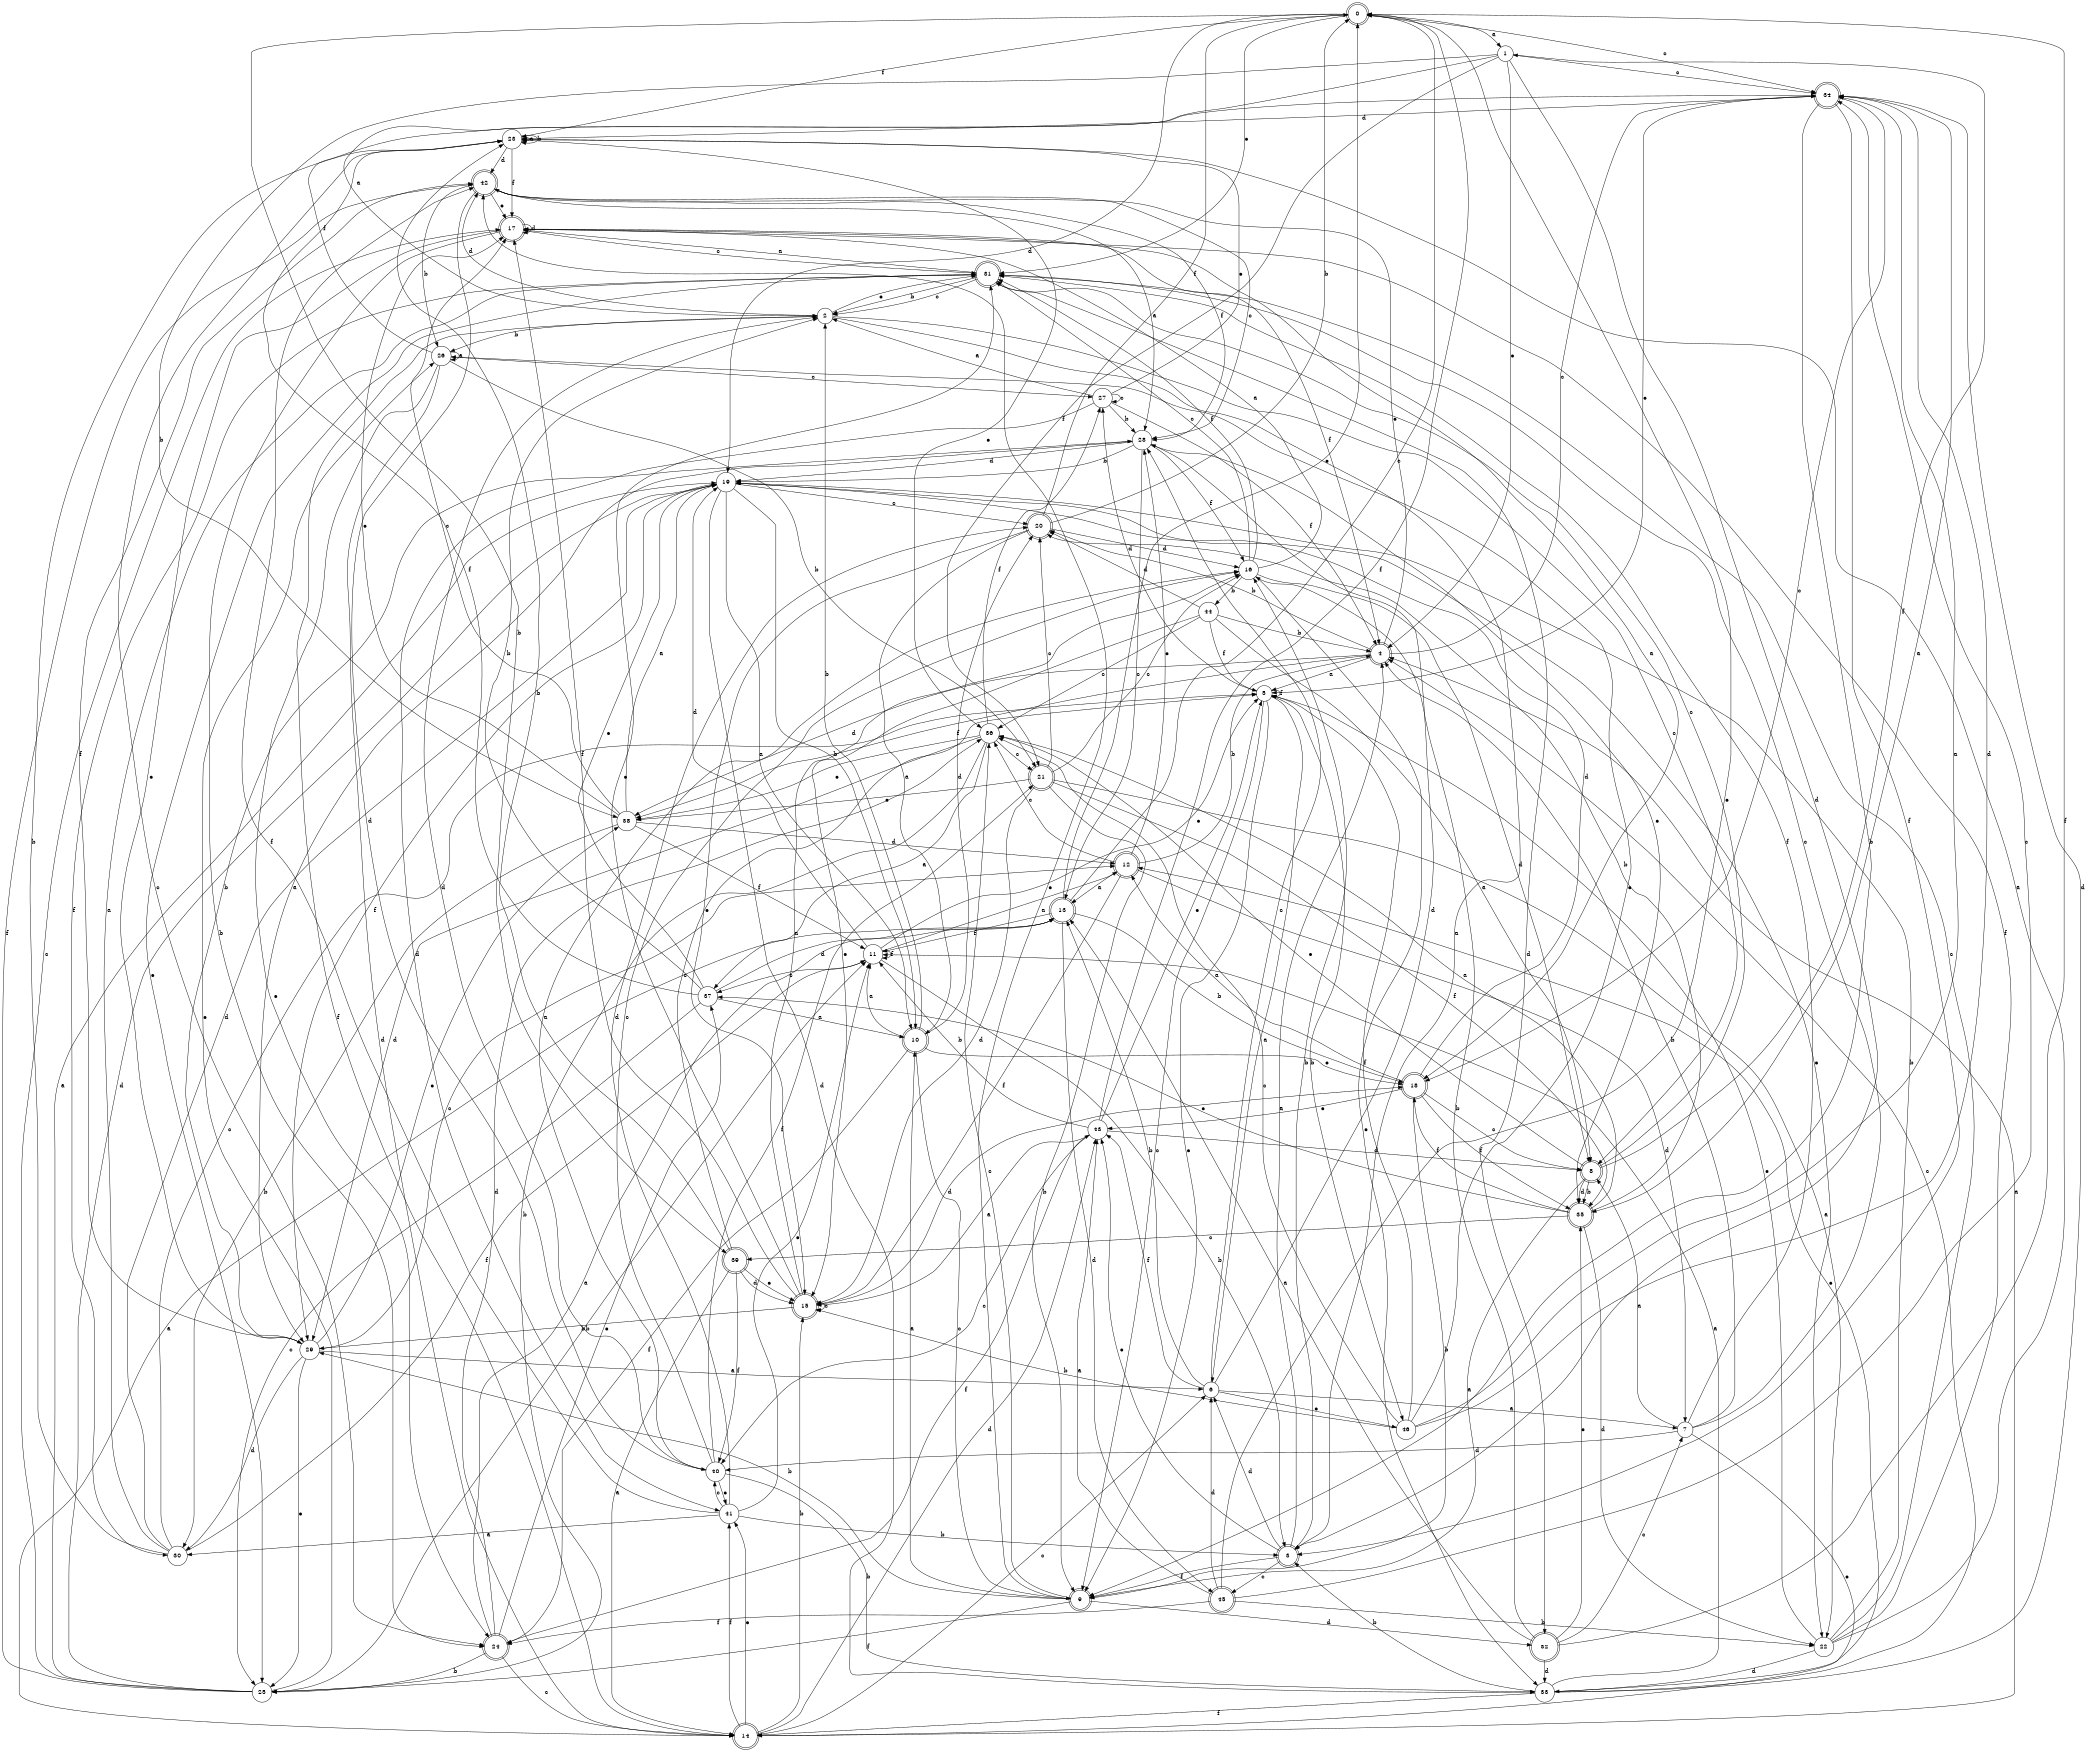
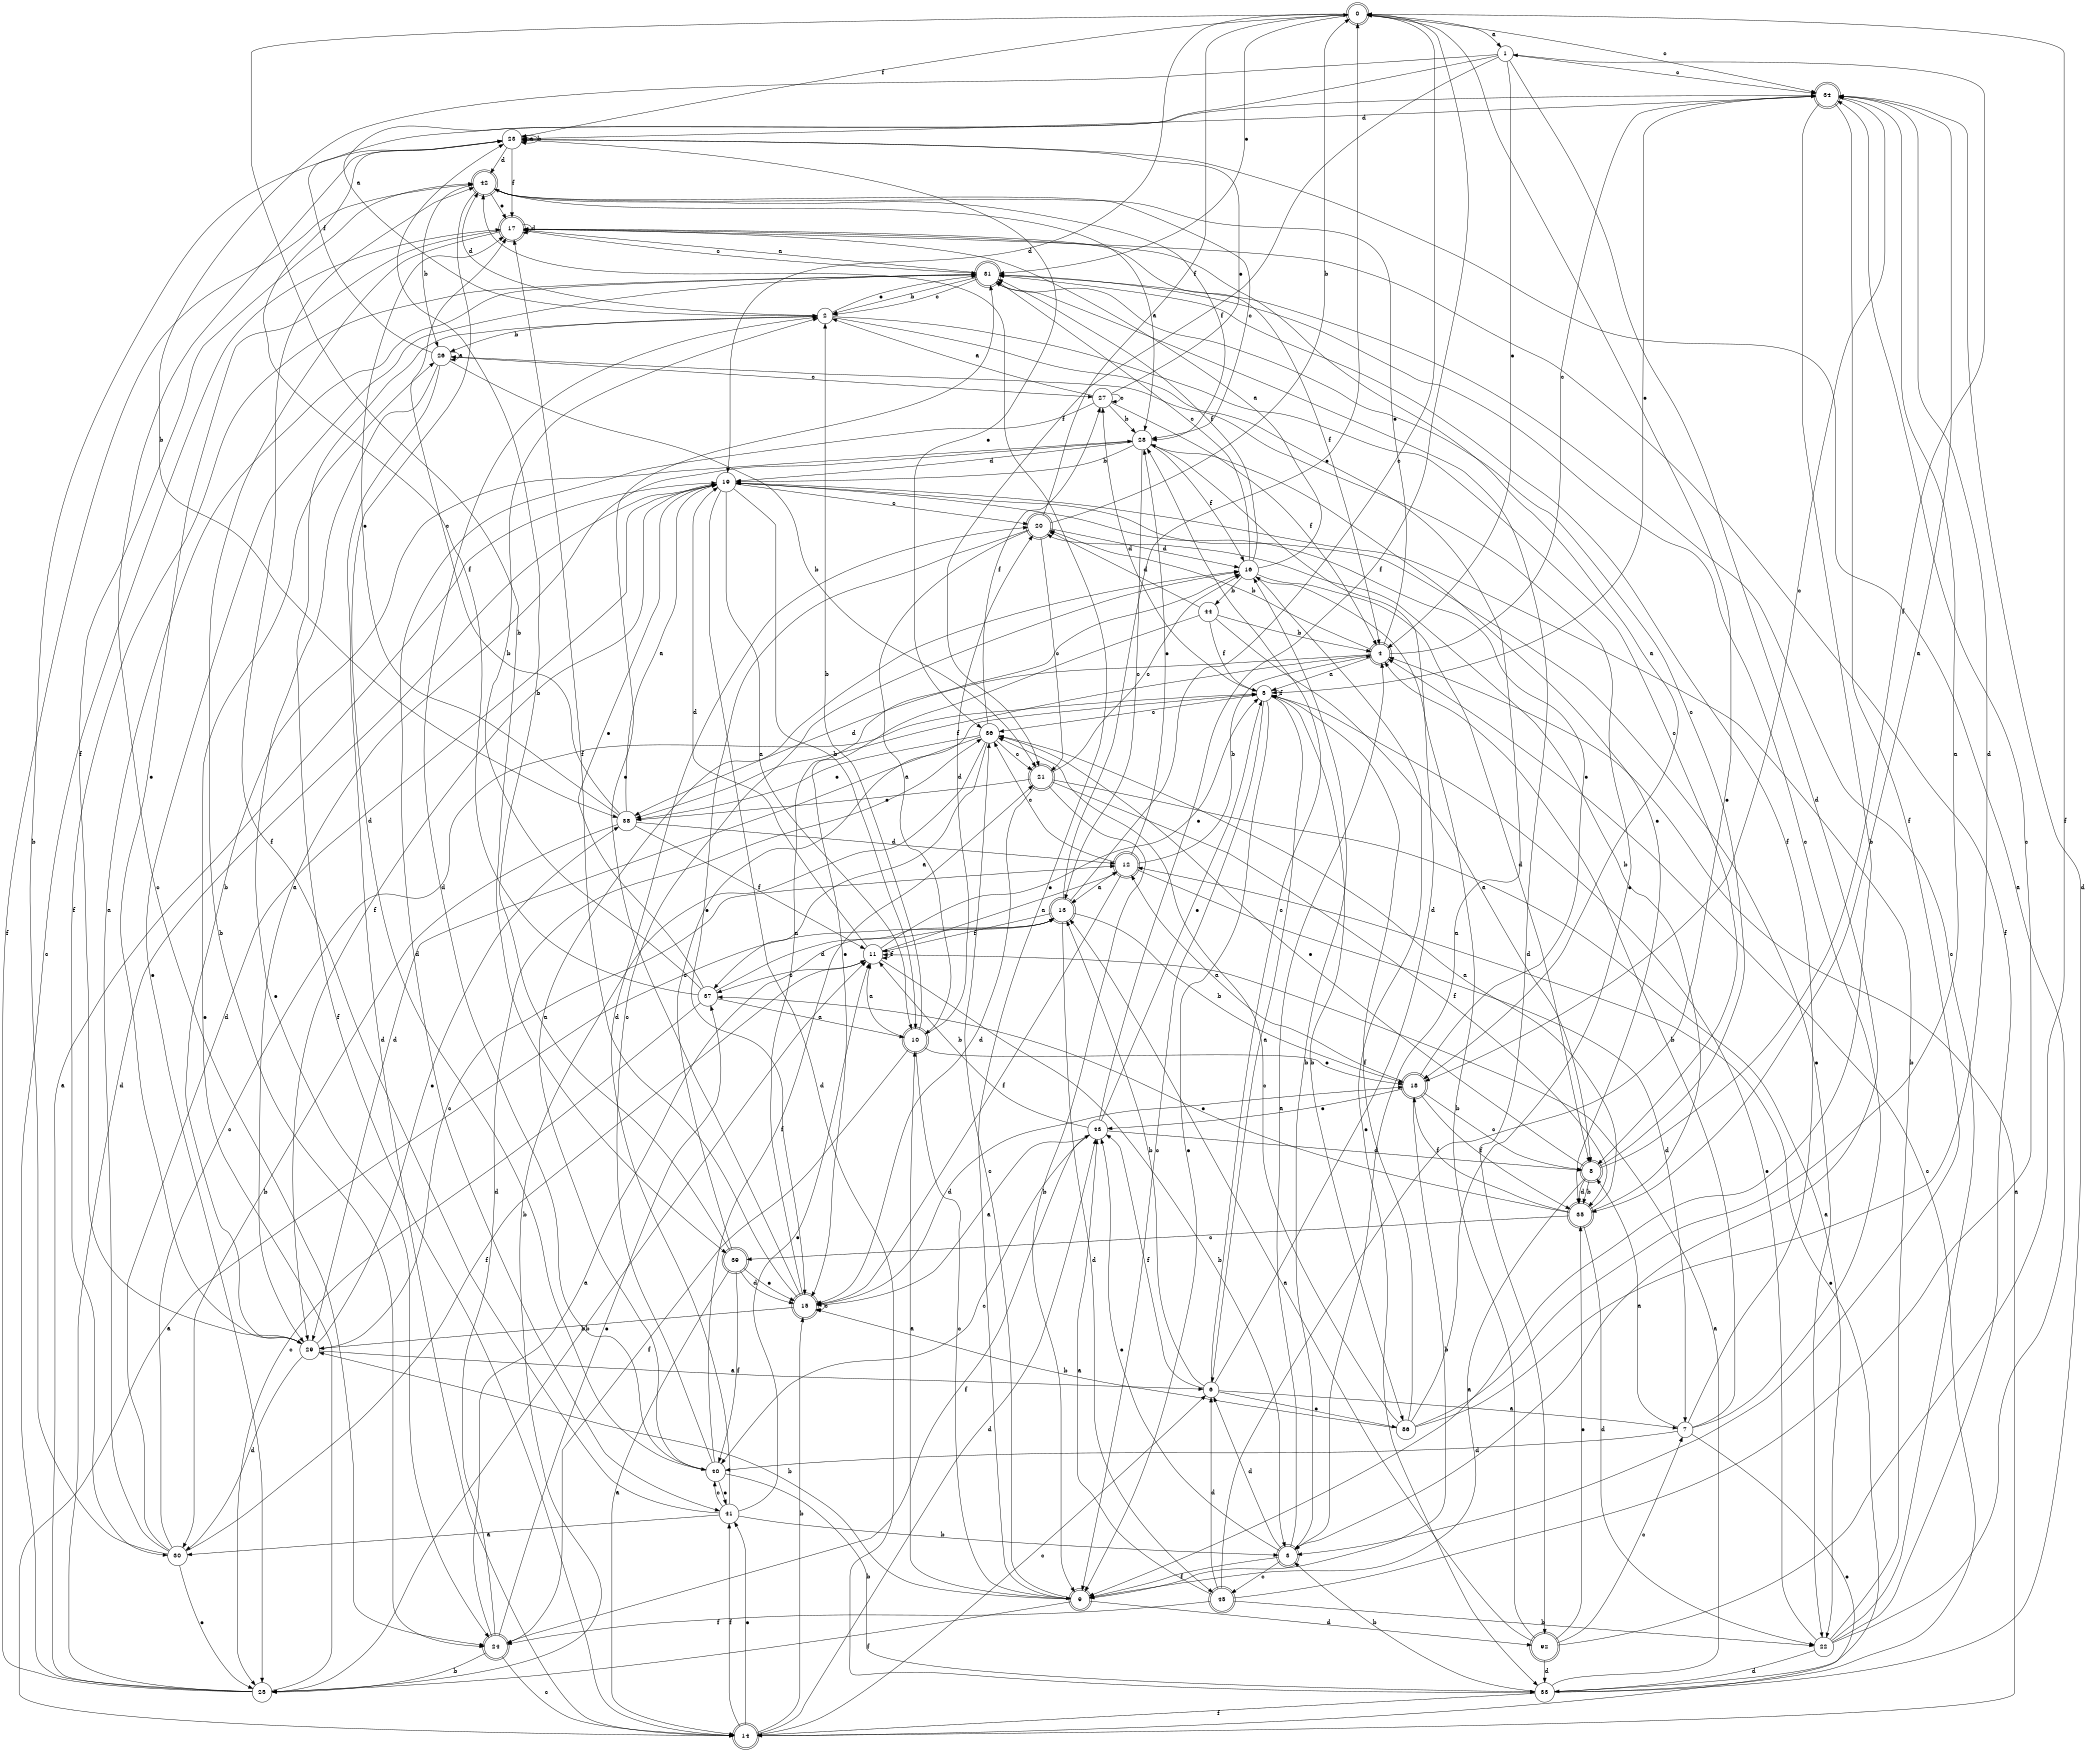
edge "21" -> "20": reversed
edge "44" -> "36": now "5" -> "36"
edge "18" -> "19": label "d" -> "e"
node "46": label "46" -> "86"
edge "29" -> "25": now "30" -> "25"
node "32": label "32" -> "92"
